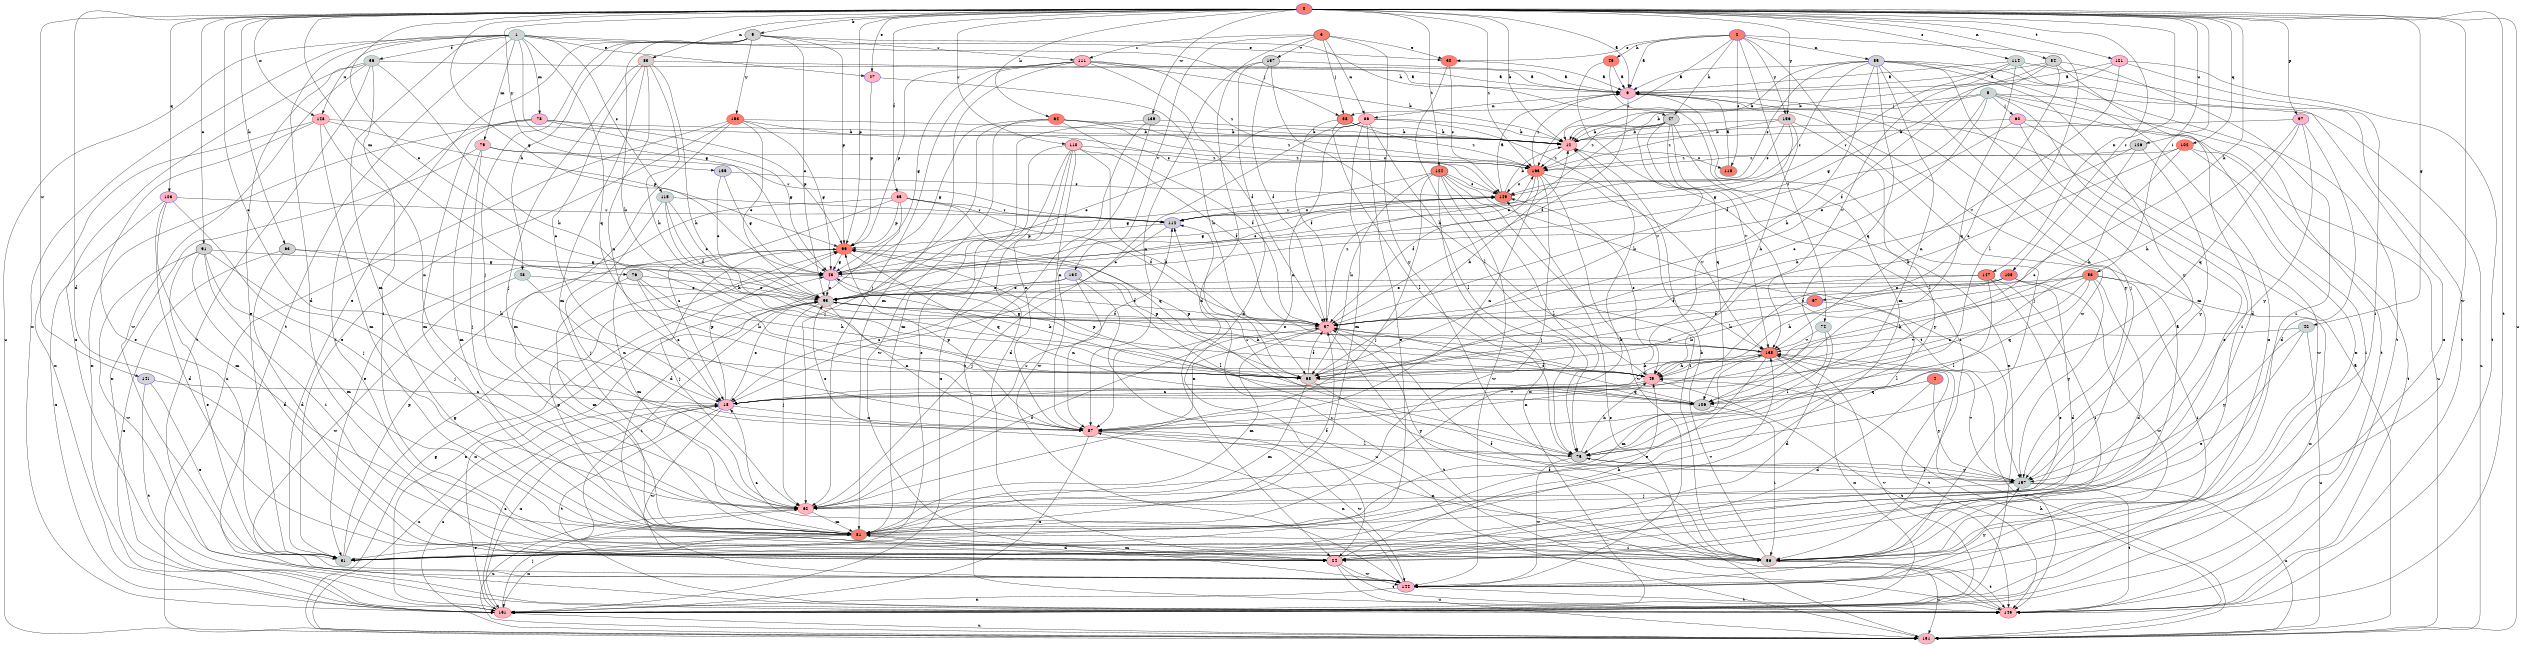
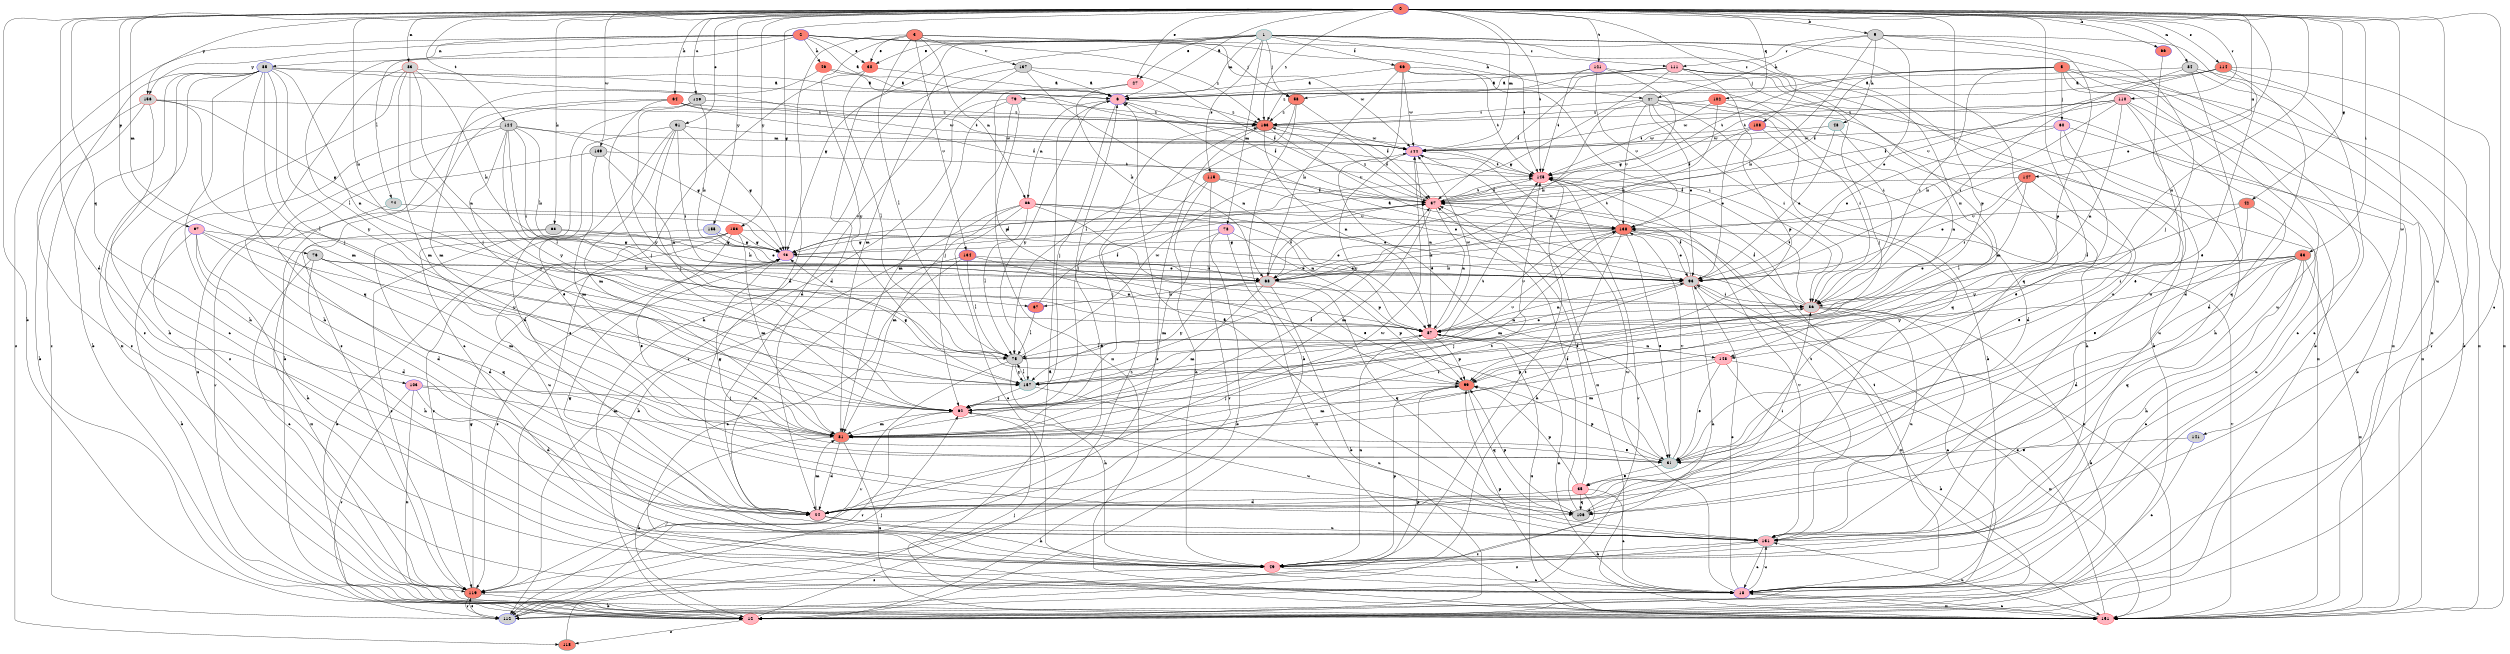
node "66": added
node "36": fillcolor lightgrey -> salmon
node "114": fillcolor lightgrey -> salmon
edge "9" -> "153": now "0" -> "153"
node "27": color blue -> red
node "5": fillcolor lightgrey -> salmon
edge "163" -> "6": reversed
edge "139" -> "12": label "b" -> "r"
edge "47" -> "163": label "z" -> "i"
node "124": fillcolor salmon -> lightgrey
node "163": color red -> black
edge "64" -> "43": now "97" -> "43"
node "115": fillcolor lightgrey -> salmon
node "149": label "149" -> "119"
edge "84" -> "37": removed, label "f"
node "99": color red -> teal
edge "35" -> "31": reversed
node "134": fillcolor lightgrey -> salmon
edge "0" -> "144": label "w" -> "m"
node "42": fillcolor lightgrey -> salmon
edge "67" -> "68": reversed
edge "124" -> "144": label "w" -> "m"
node "4": removed
edge "148" -> "87": reversed
edge "62" -> "37": removed, label "f"
edge "74" -> "75": now "3" -> "75"
edge "56" -> "99": removed, label "p"
edge "78" -> "56": removed, label "i"
edge "141" -> "145": now "131" -> "145"
